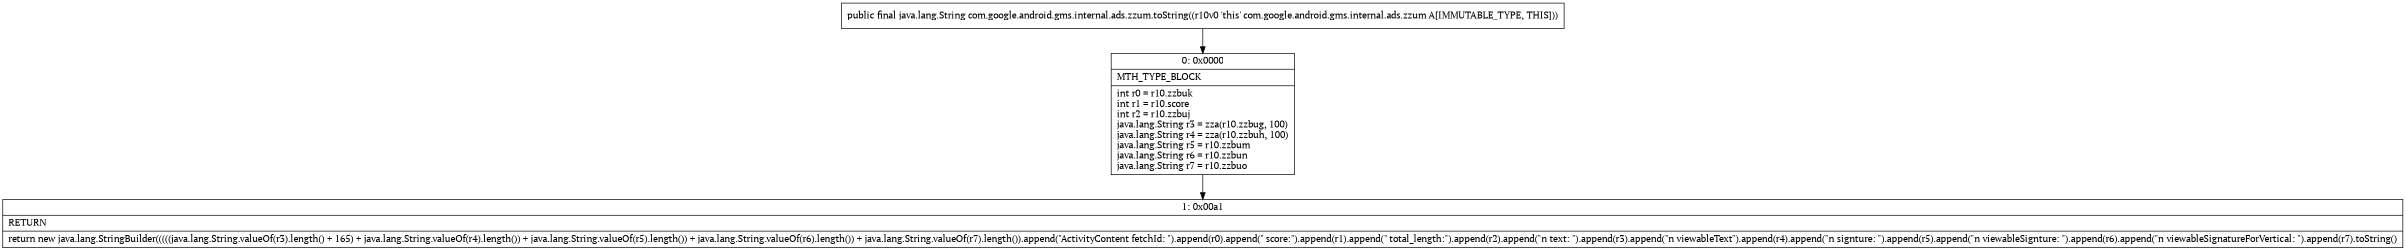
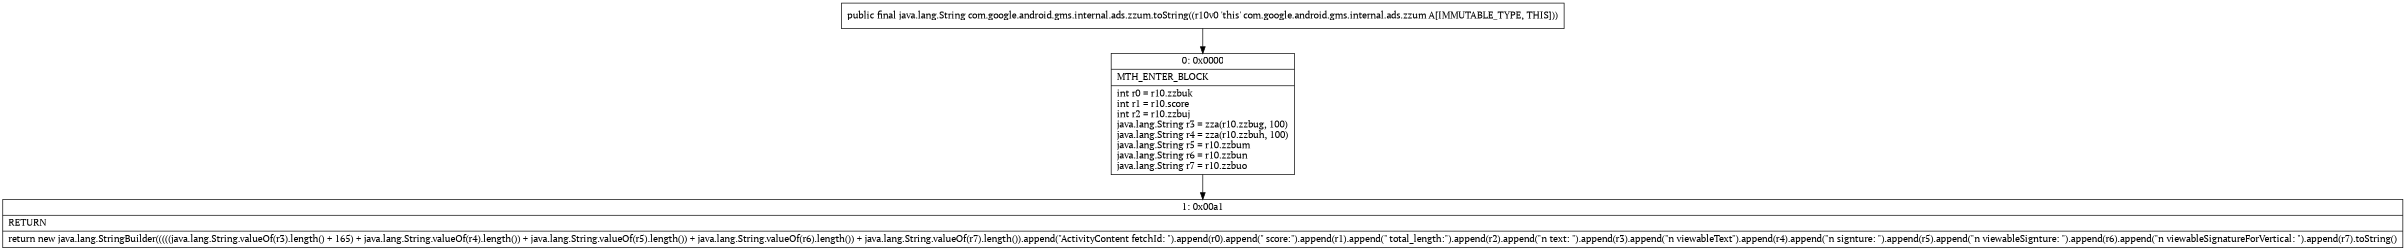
node "0: 0x0000": text "MTH_TYPE_BLOCK" -> "MTH_ENTER_BLOCK"
